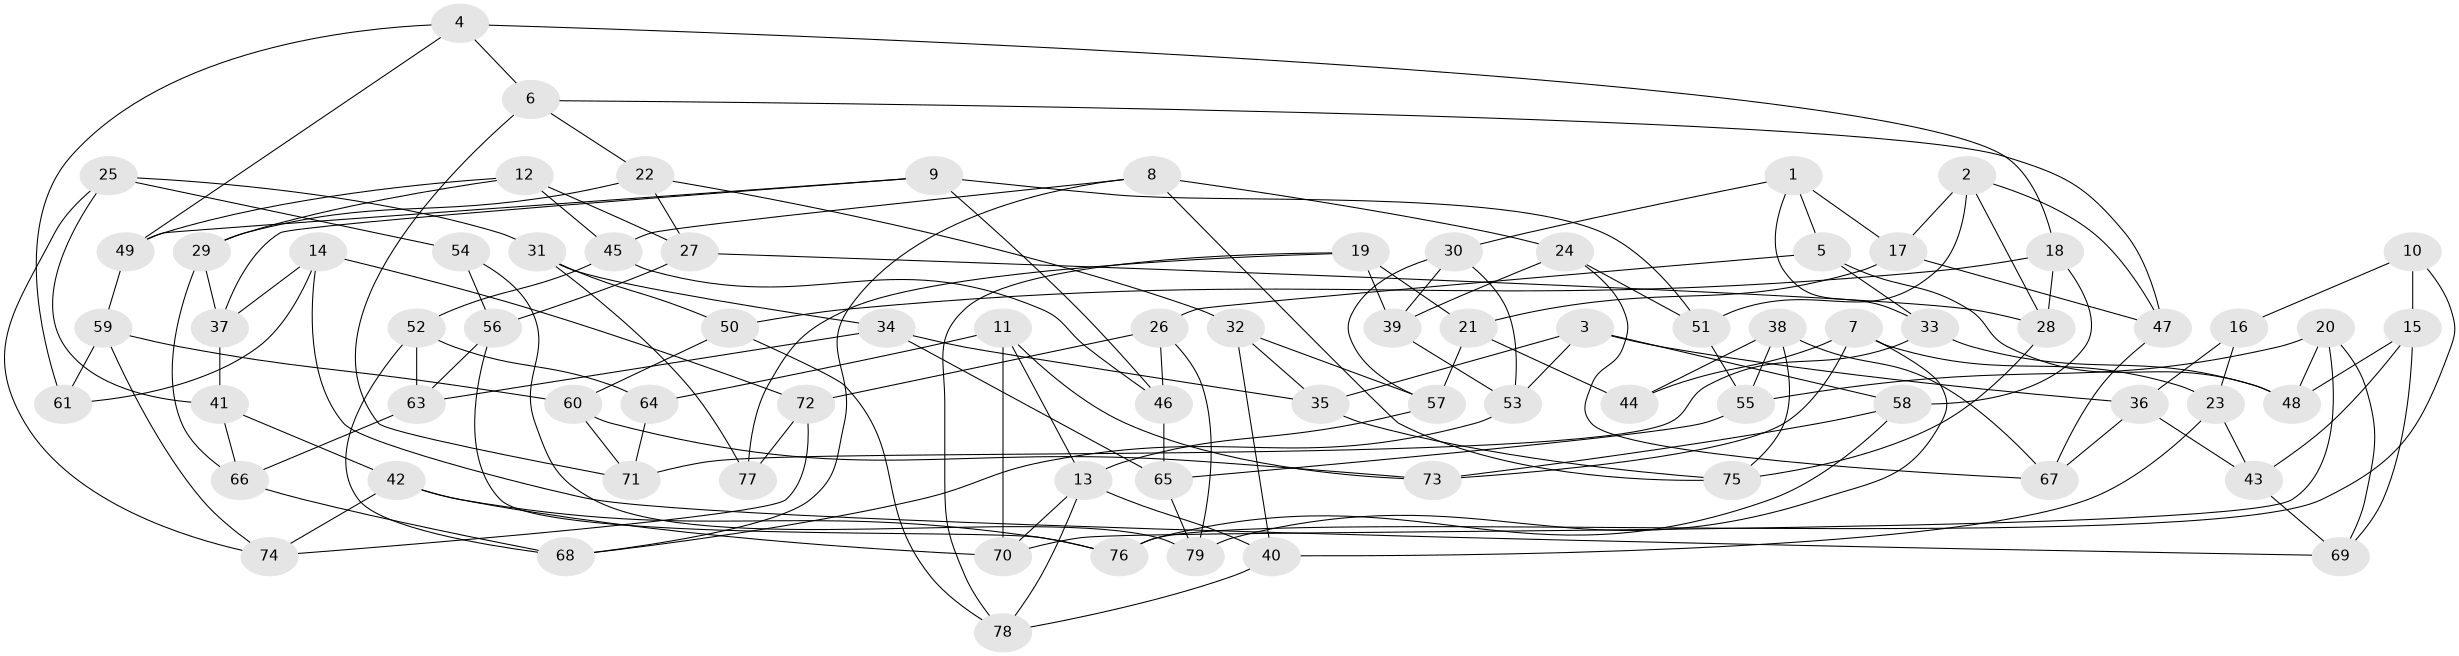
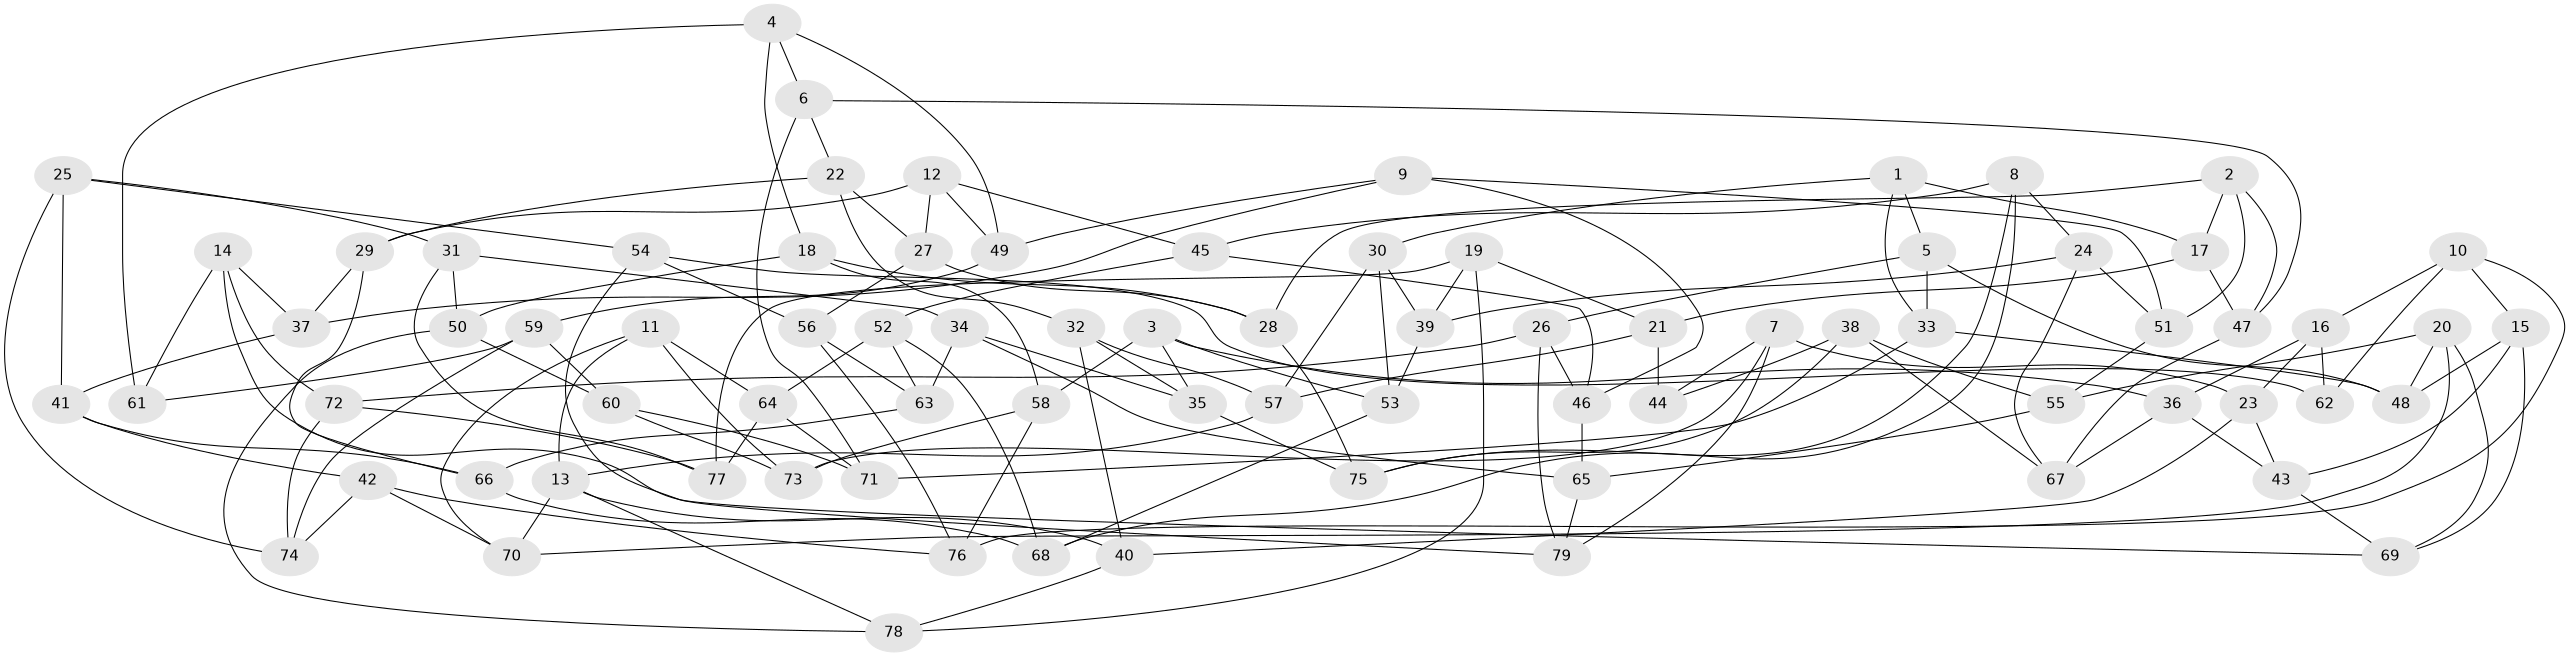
node "62": added
edge "64" -- "77": added
